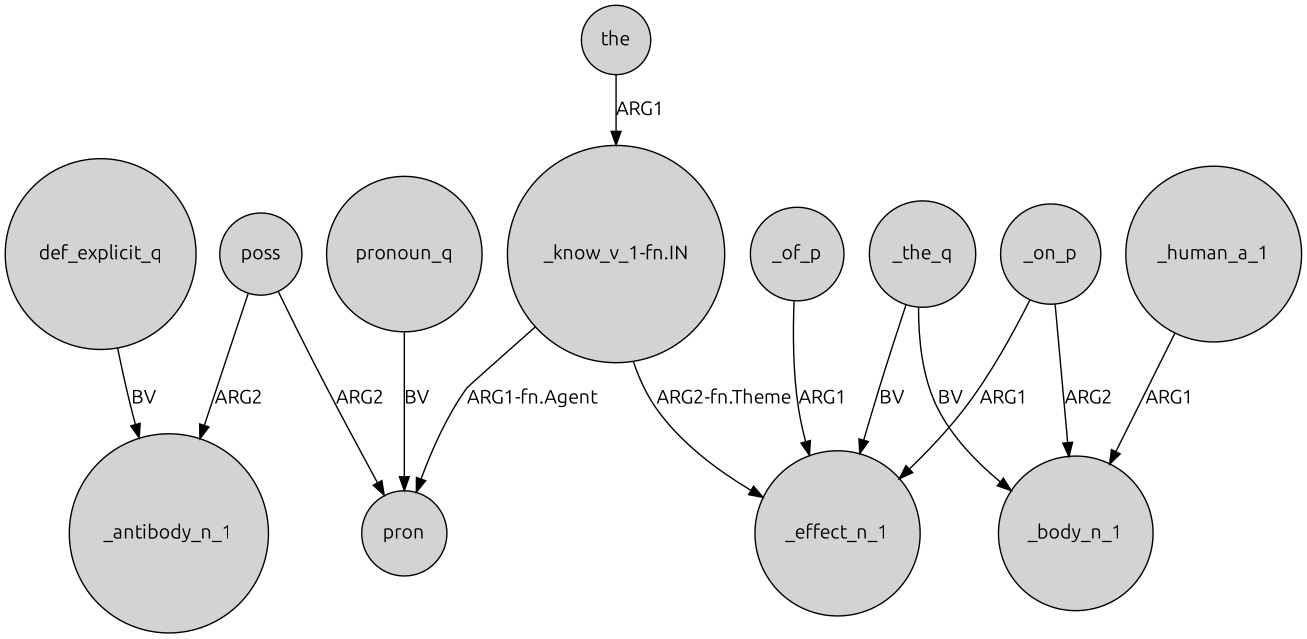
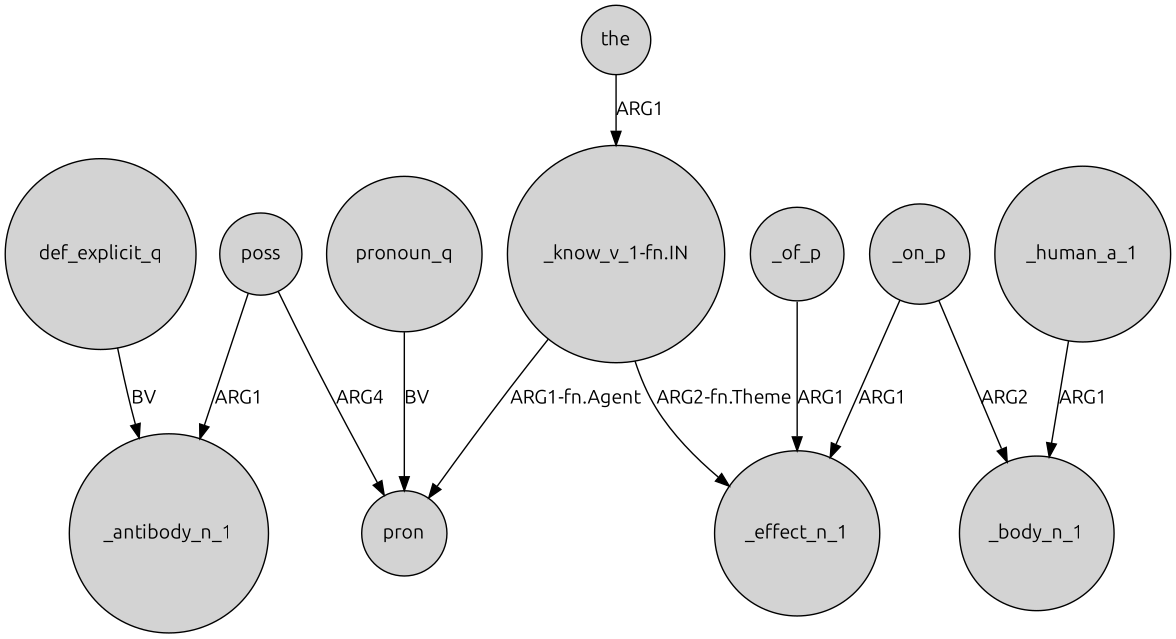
node "_the_q": removed
edge "poss" -> "_antibody_n_1": label "ARG2" -> "ARG1"
edge "poss" -> "pron": label "ARG2" -> "ARG4"
